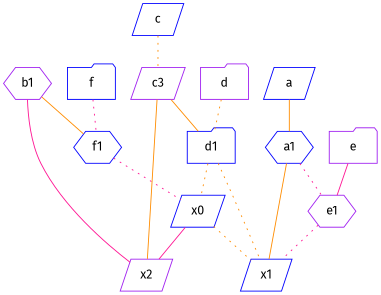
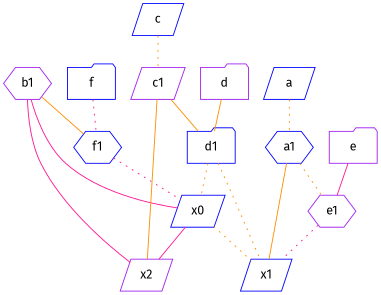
node "c3": label "c3" -> "c1"
edge "d" -- "d1": style dotted -> solid
edge "a" -- "a1": style solid -> dotted
edge "b1" -- "x0": added
edge "a1" -- "e1": color deeppink -> darkorange
